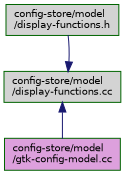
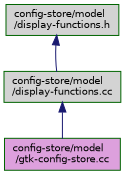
edge "config-store/model /display-functions.h" -> "config-store/model /display-functions.cc": reversed
node "config-store/model /gtk-config-model.cc": label "config-store/model /gtk-config-model.cc" -> "config-store/model /gtk-config-store.cc"
